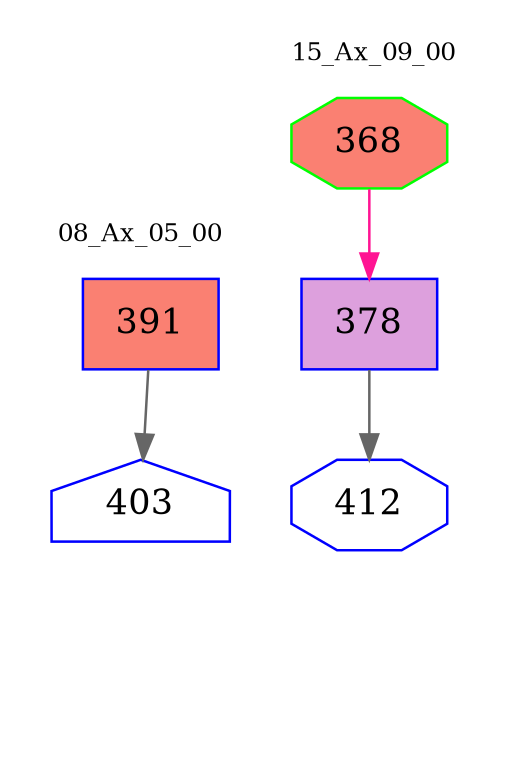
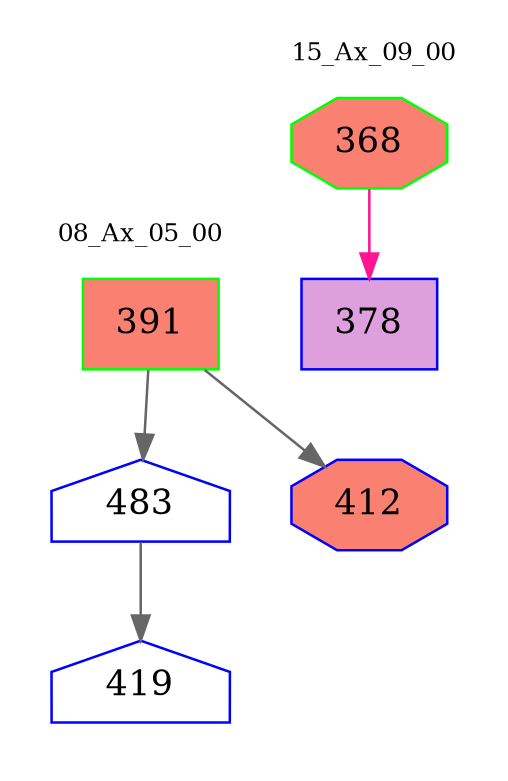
node "391": color blue -> green
edge "378" -> "412": now "391" -> "412"
node "403": label "403" -> "483"
node "412": fillcolor white -> salmon
node "419": added
